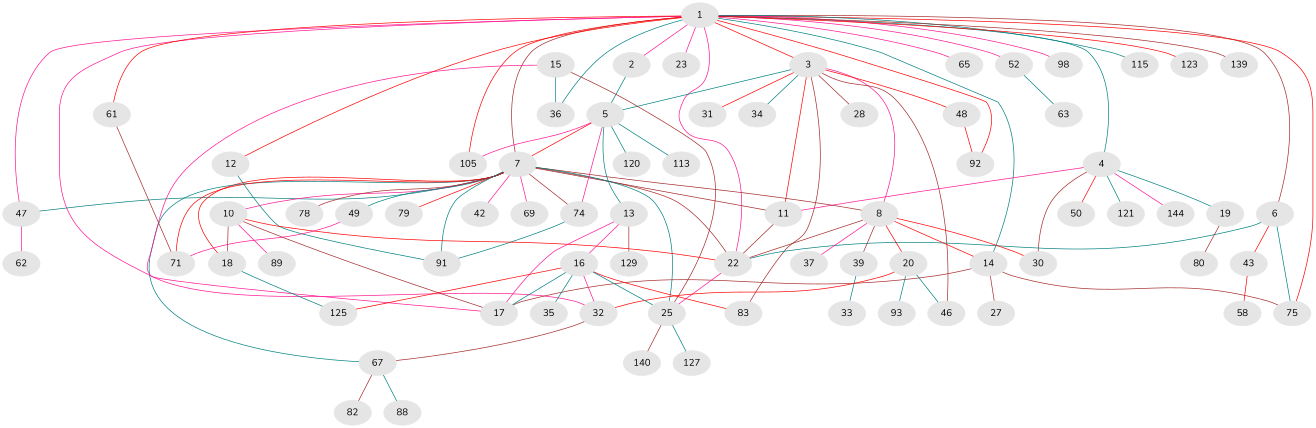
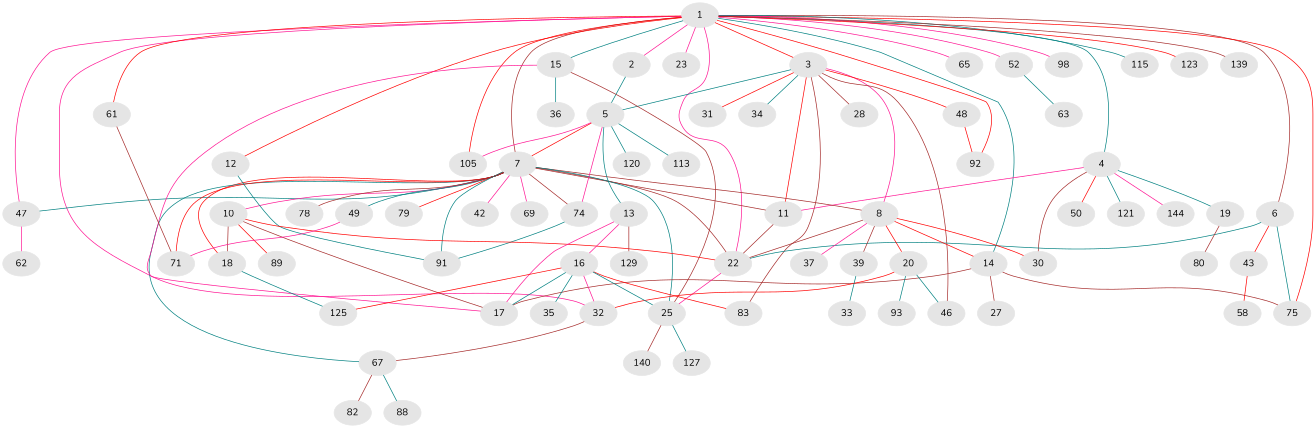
edge "1" -- "36": now "1" -- "15"
edge "10" -- "89": color deeppink -> red
